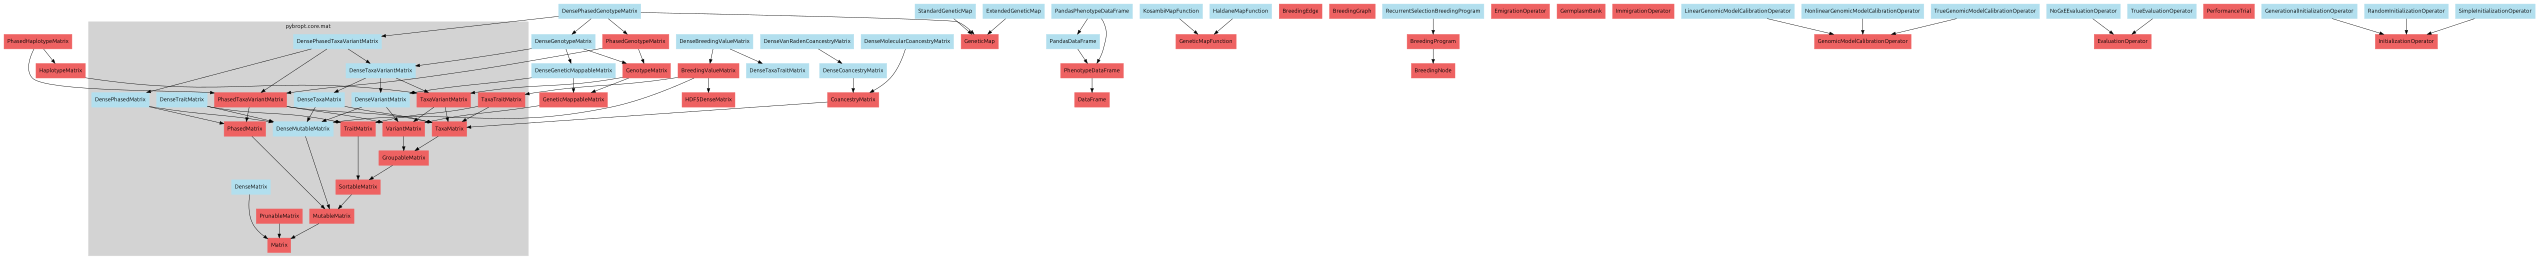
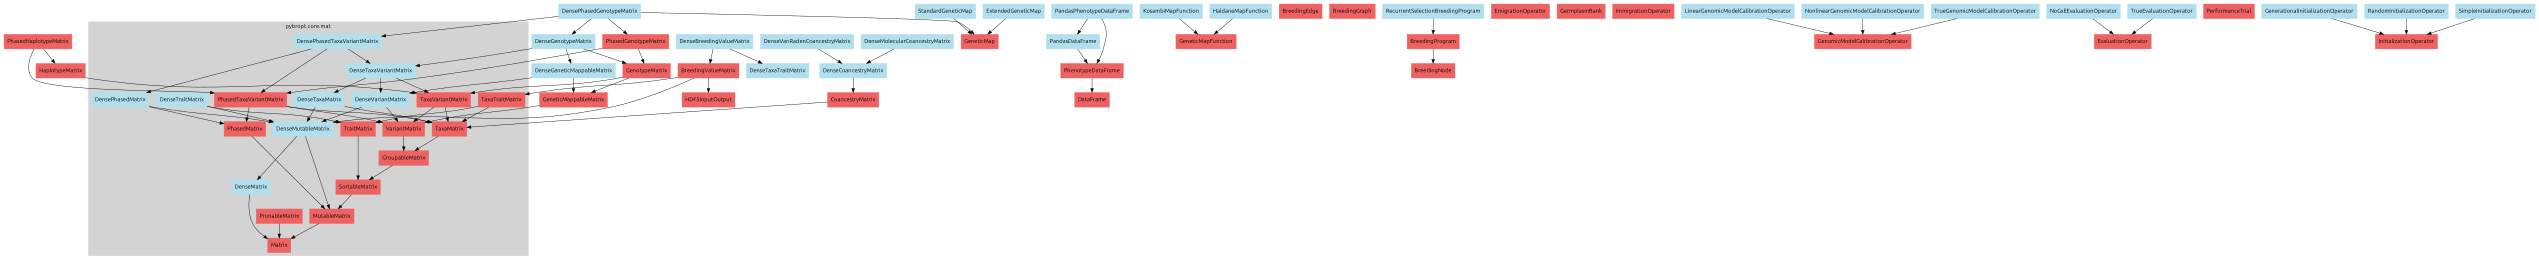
edge "DenseMolecularCoancestryMatrix" -> "CoancestryMatrix": now "DenseMolecularCoancestryMatrix" -> "DenseCoancestryMatrix"
node "HDF5DenseMatrix": label "HDF5DenseMatrix" -> "HDF5InputOutput"
edge "DenseMutableMatrix" -> "DenseMatrix": added
